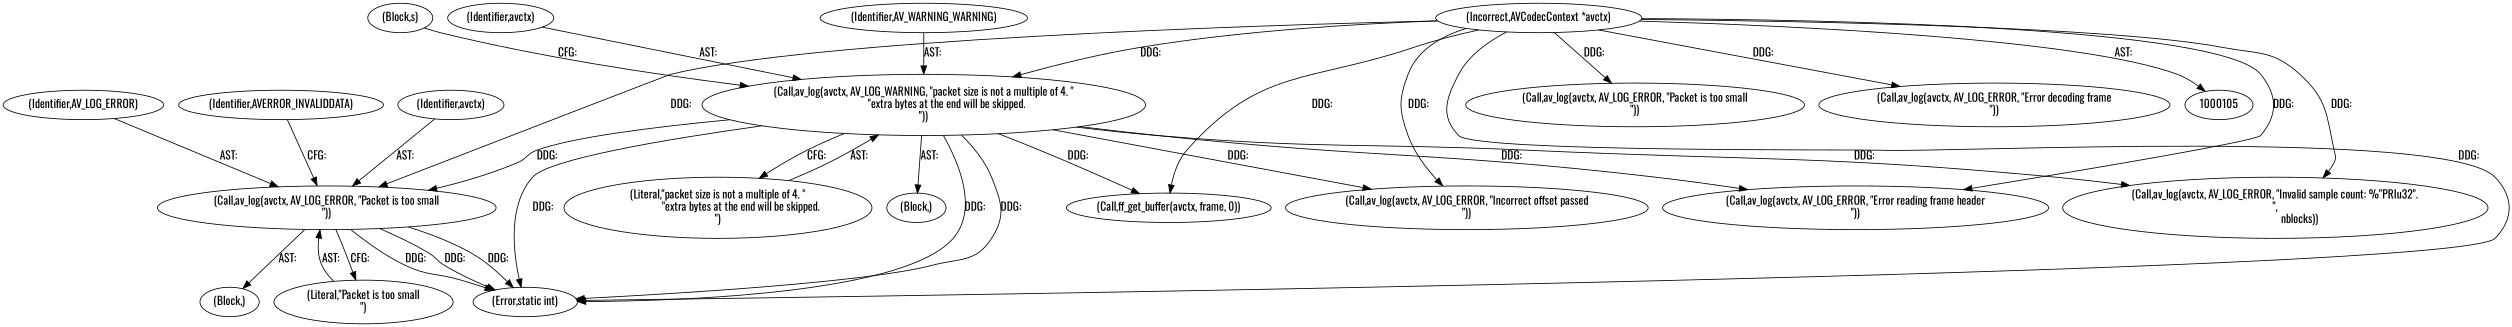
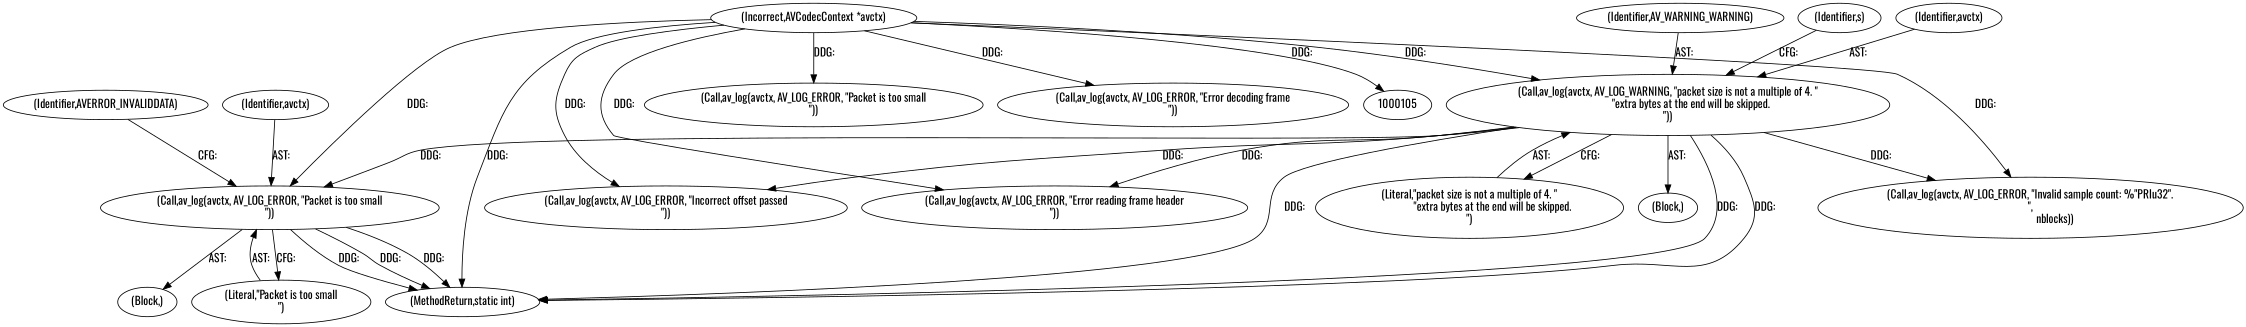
node "(Block,s)": label "(Block,s)" -> "(Identifier,s)"
edge "(Incorrect,AVCodecContext *avctx)" -> "1000105": label "AST: " -> "DDG: "
node "(Identifier,AV_LOG_ERROR)": removed
node "(Call,ff_get_buffer(avctx, frame, 0))": removed
node "(Error,static int)": label "(Error,static int)" -> "(MethodReturn,static int)"
